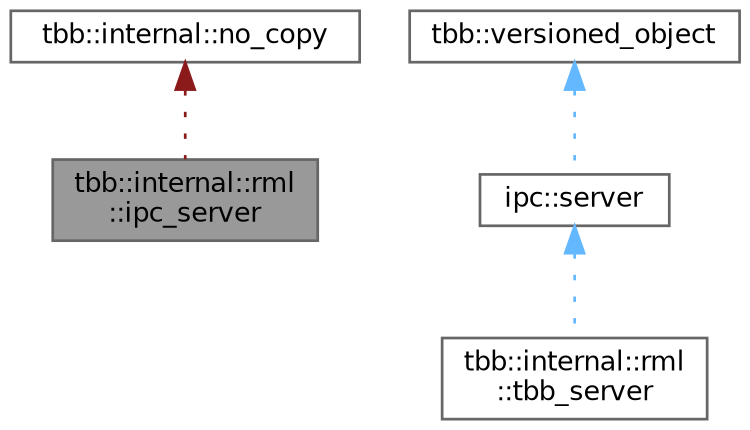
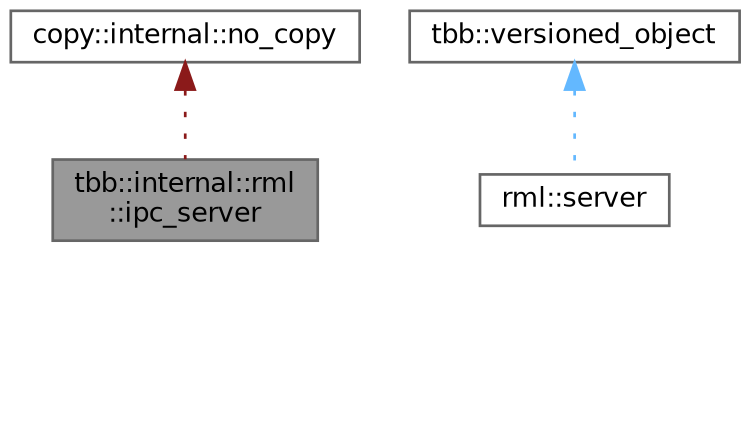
node "tbb::internal::no_copy": label "tbb::internal::no_copy" -> "copy::internal::no_copy"
node "ipc::server": label "ipc::server" -> "rml::server"
node "tbb::internal::rml ::tbb_server": removed
